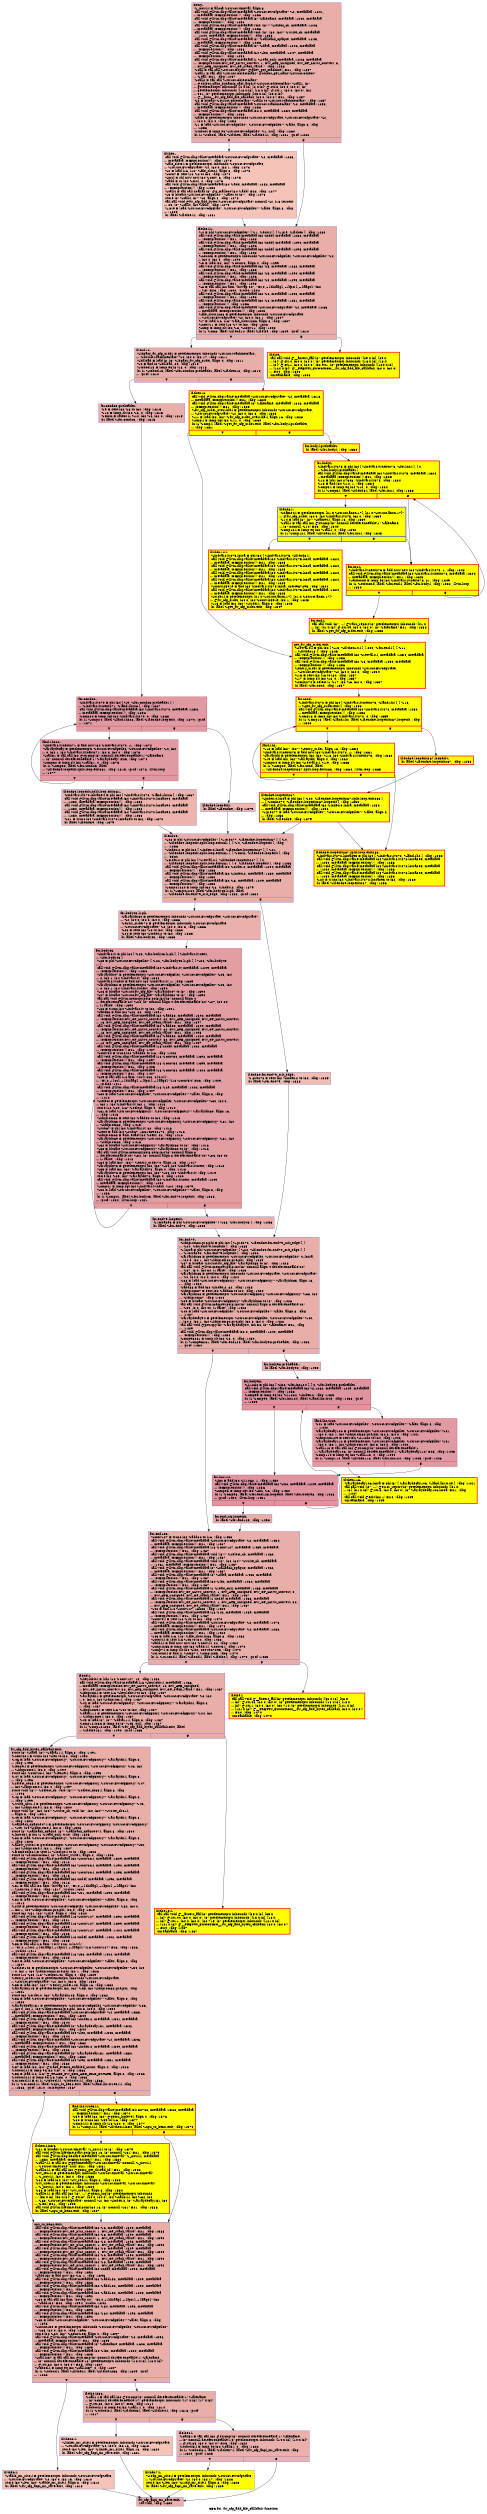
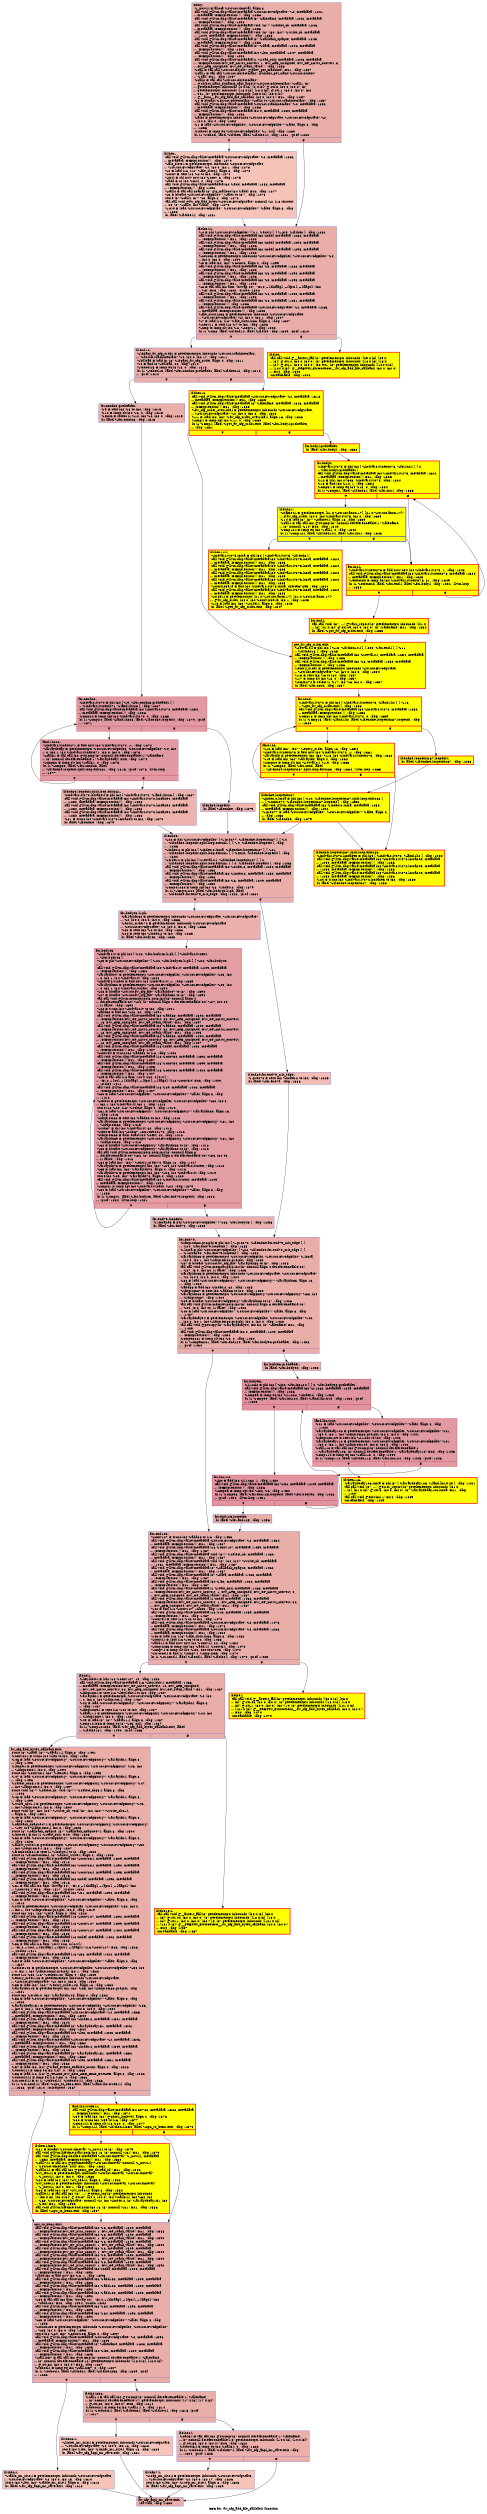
node "if.end39:": text "... !8382" -> "... !1382"
node "if.then7.i:": fillcolor yellow -> #e8765c70
